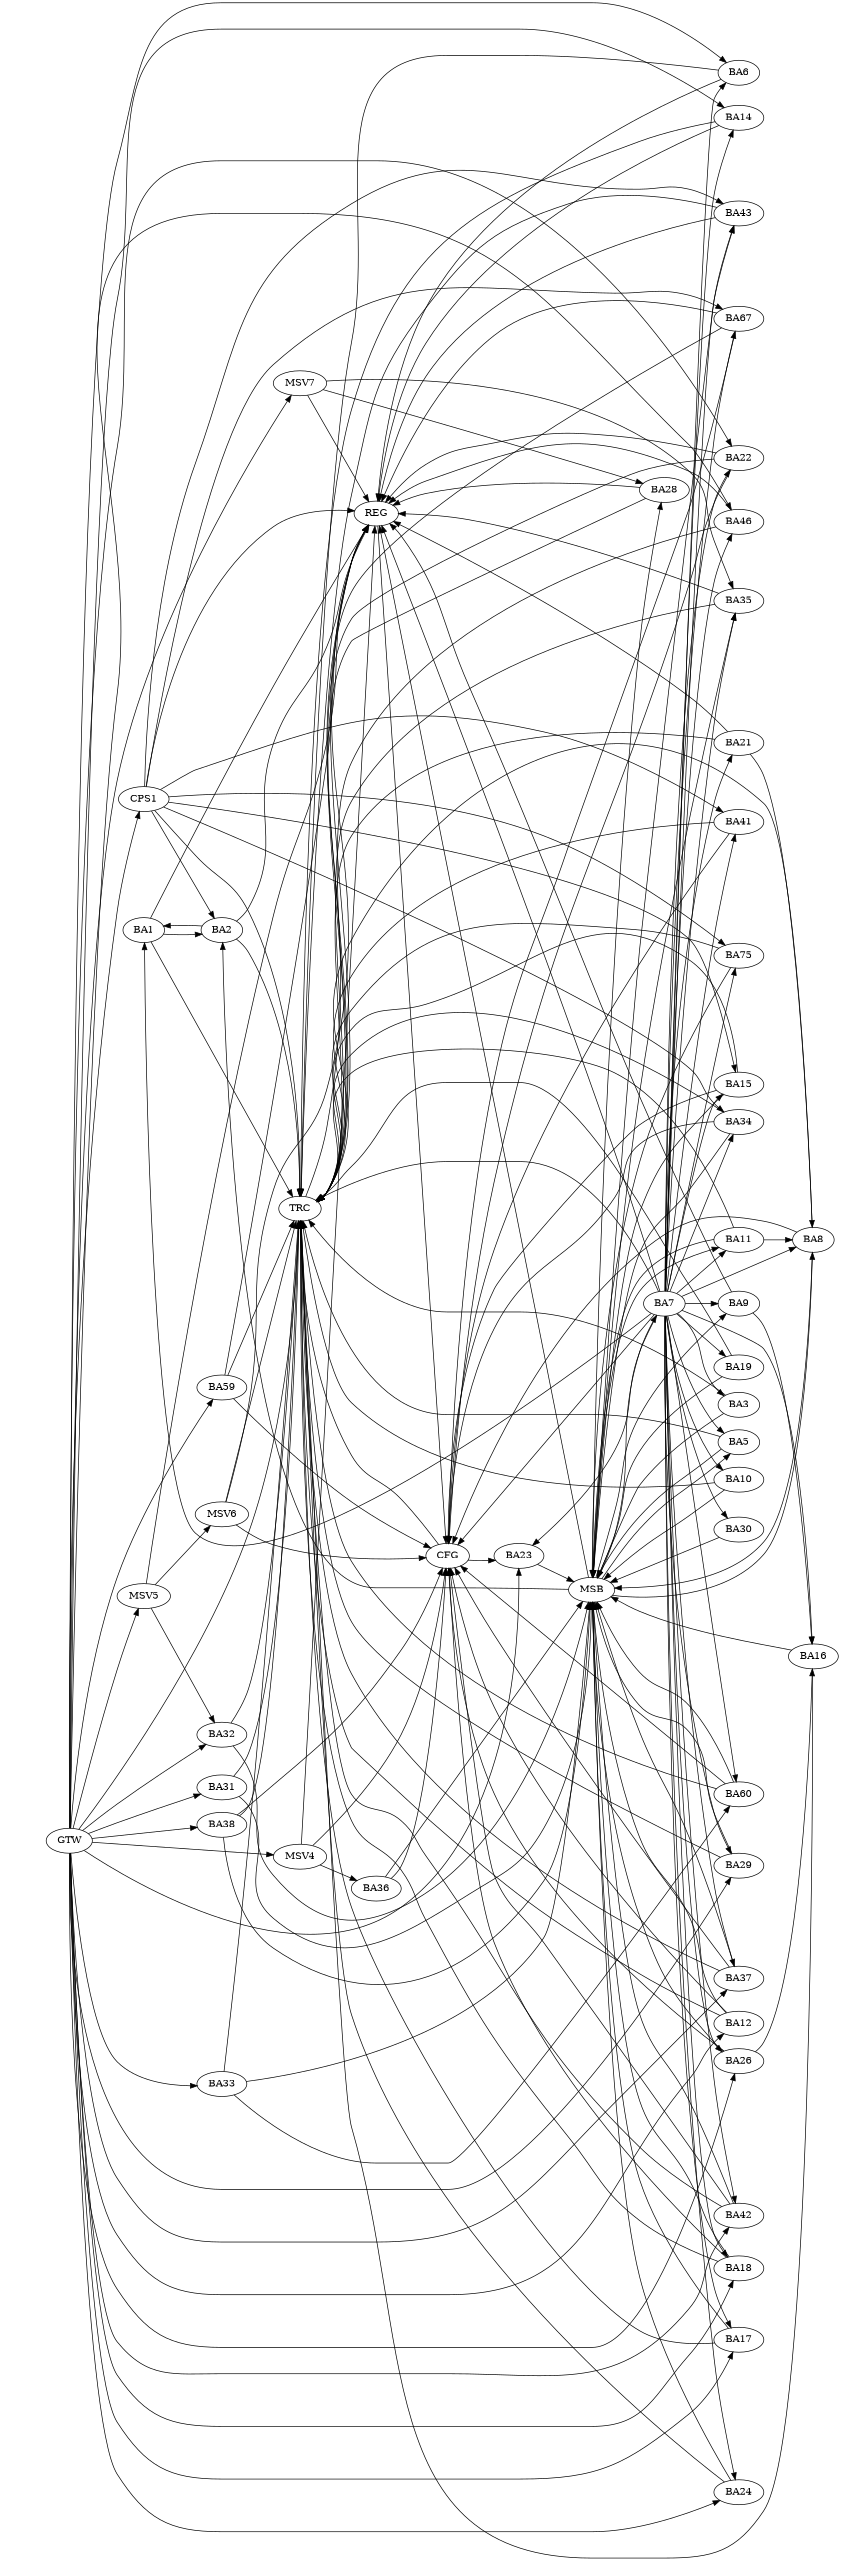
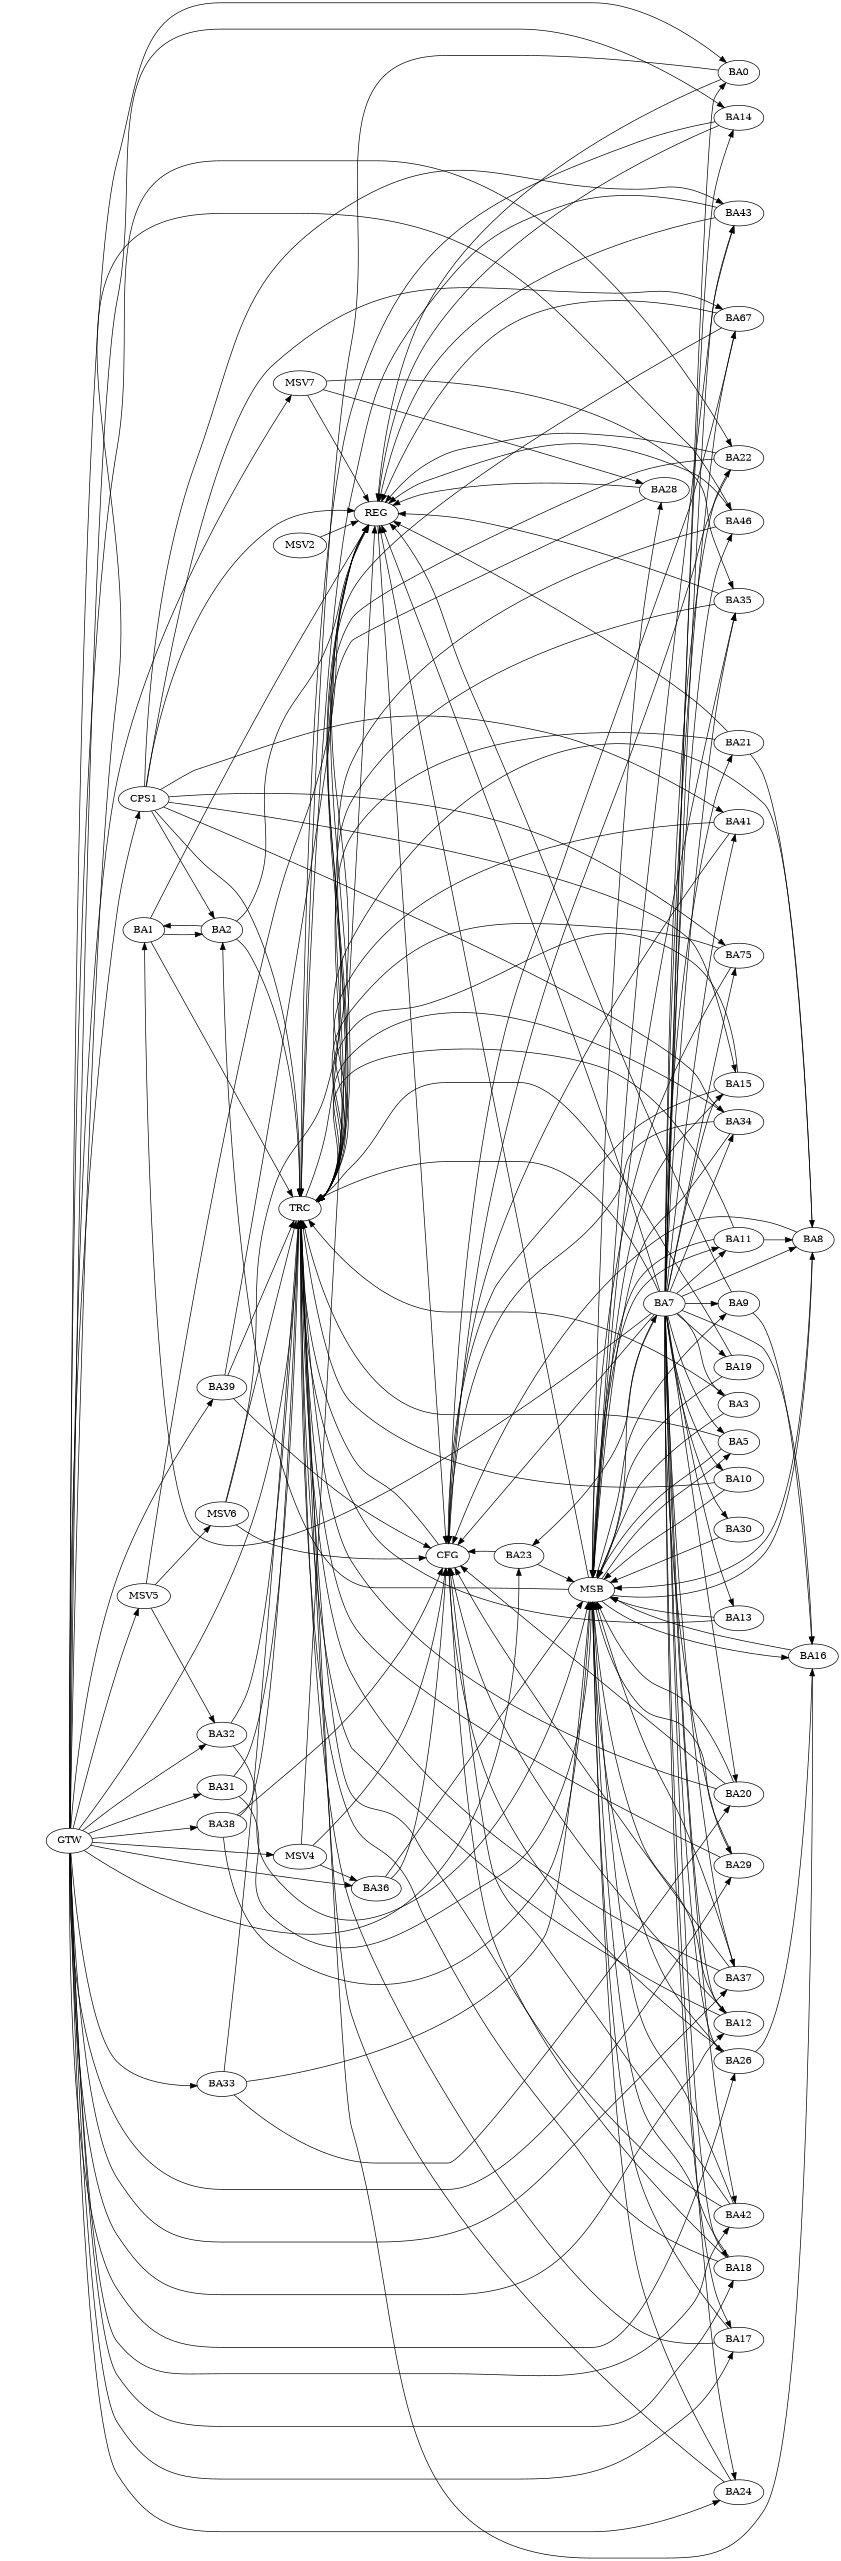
node "BA6": label "BA6" -> "BA0"
node "MSV2": added
node "BA59": label "BA59" -> "BA39"
edge "CFG" -> "BA23": reversed
node "BA13": added
edge "MSB" -> "BA16": added
edge "BA7" -> "BA12": added
node "BA60": label "BA60" -> "BA20"
edge "GTW" -> "BA36": added
